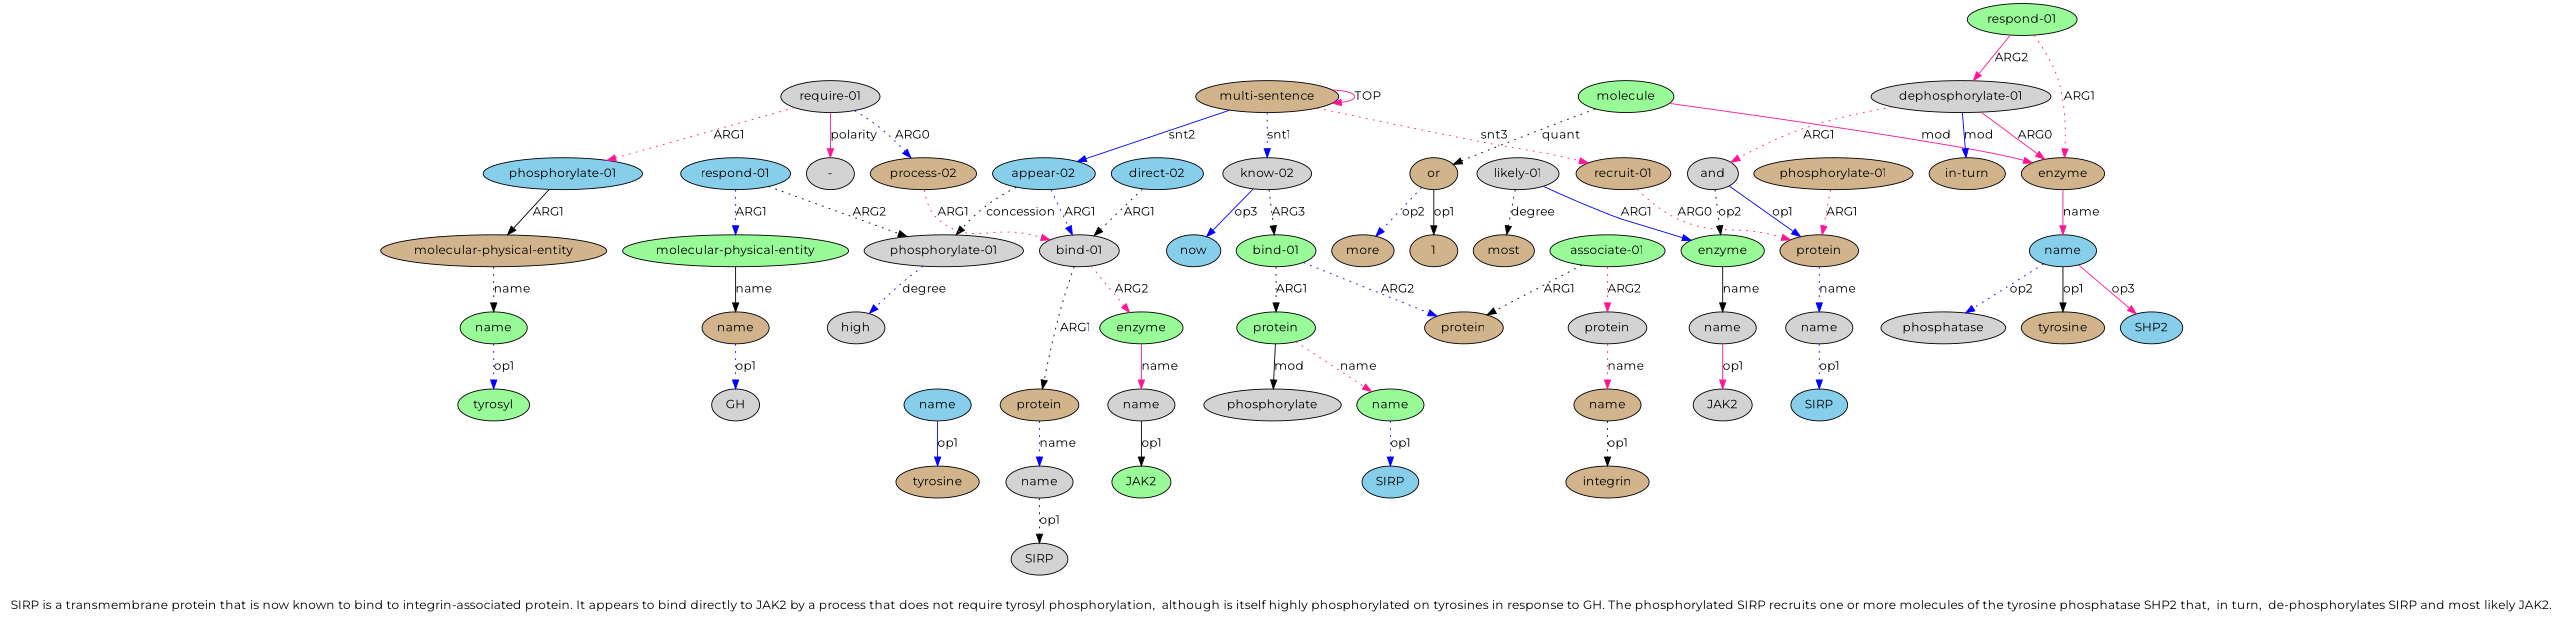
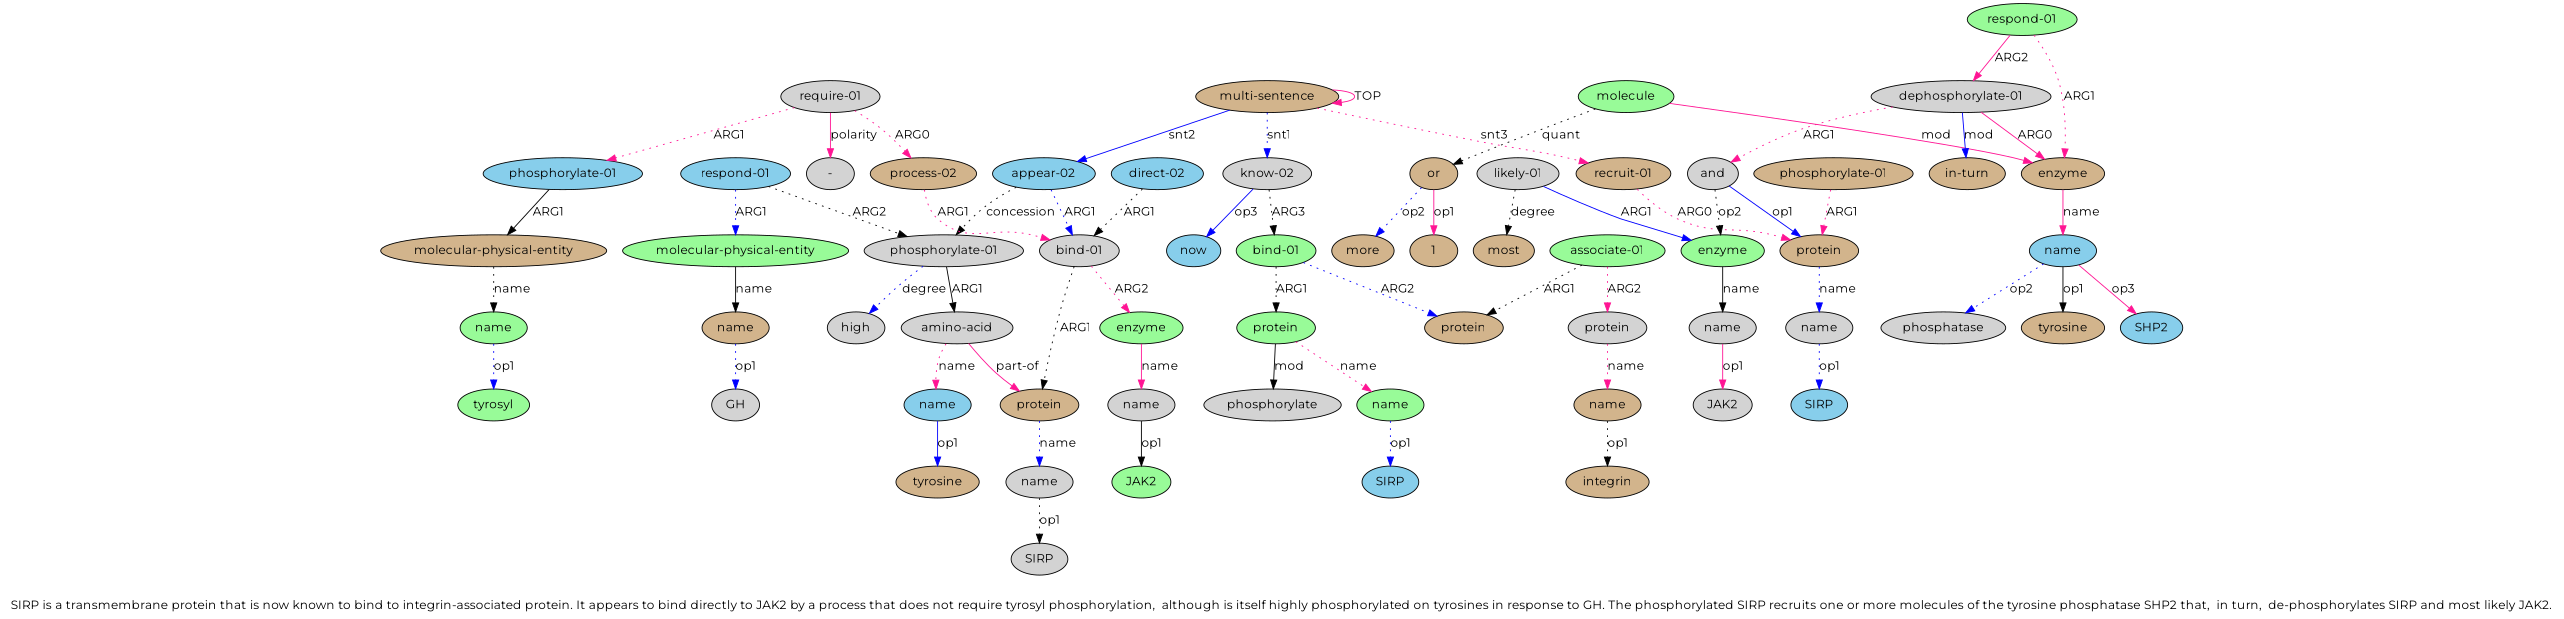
edge "require-01" -> "process-02": color blue -> deeppink
edge "or" -> "1": color black -> deeppink
node "amino-acid": added
